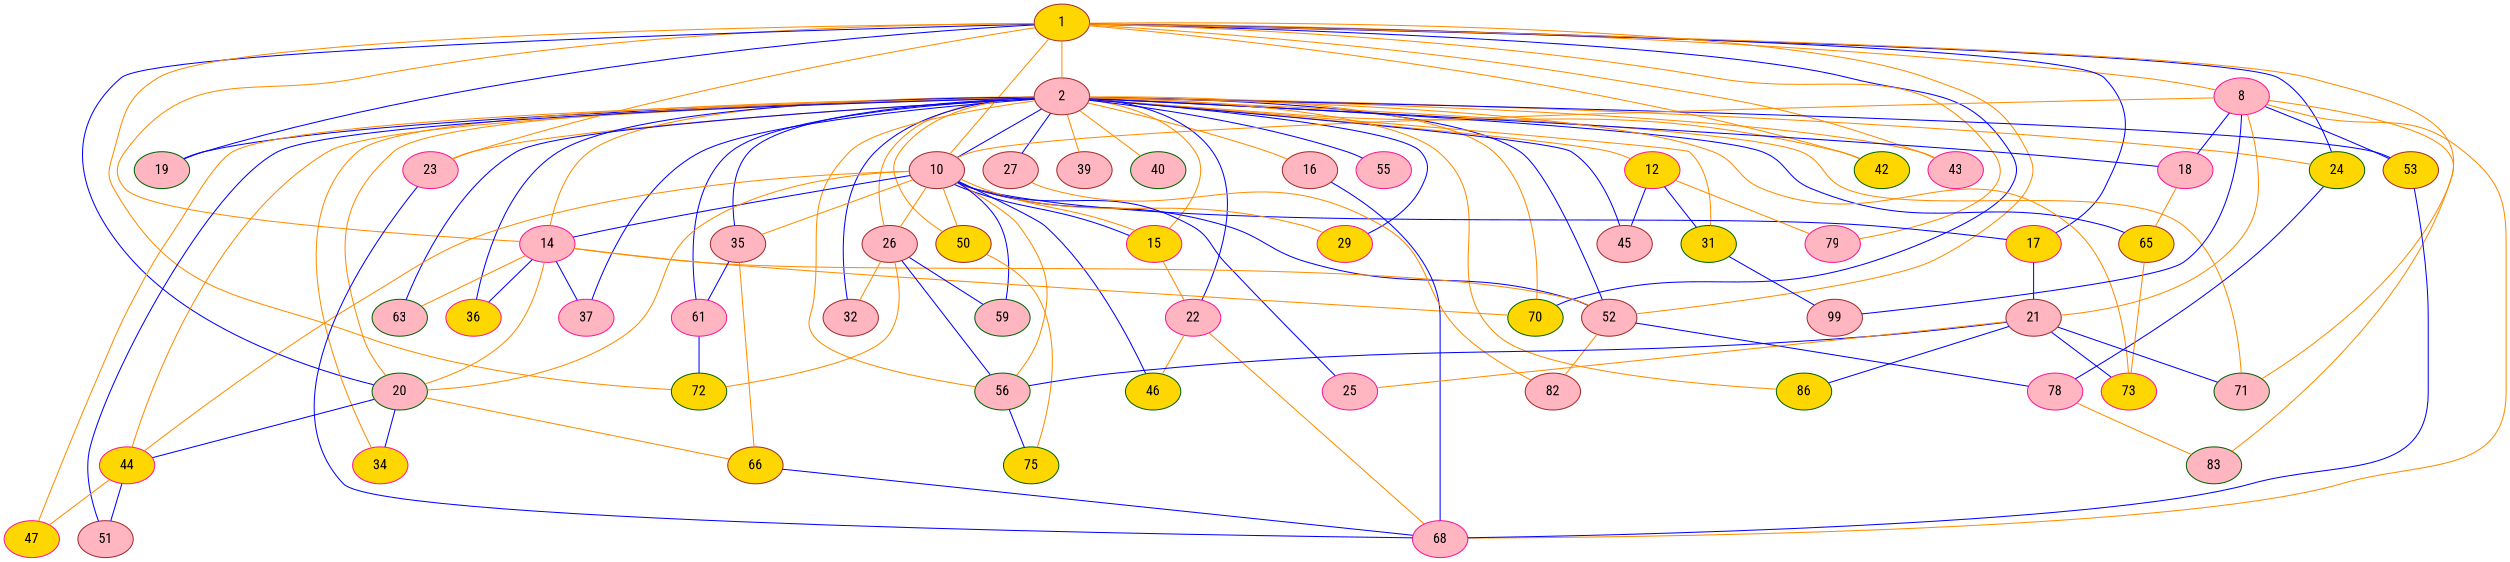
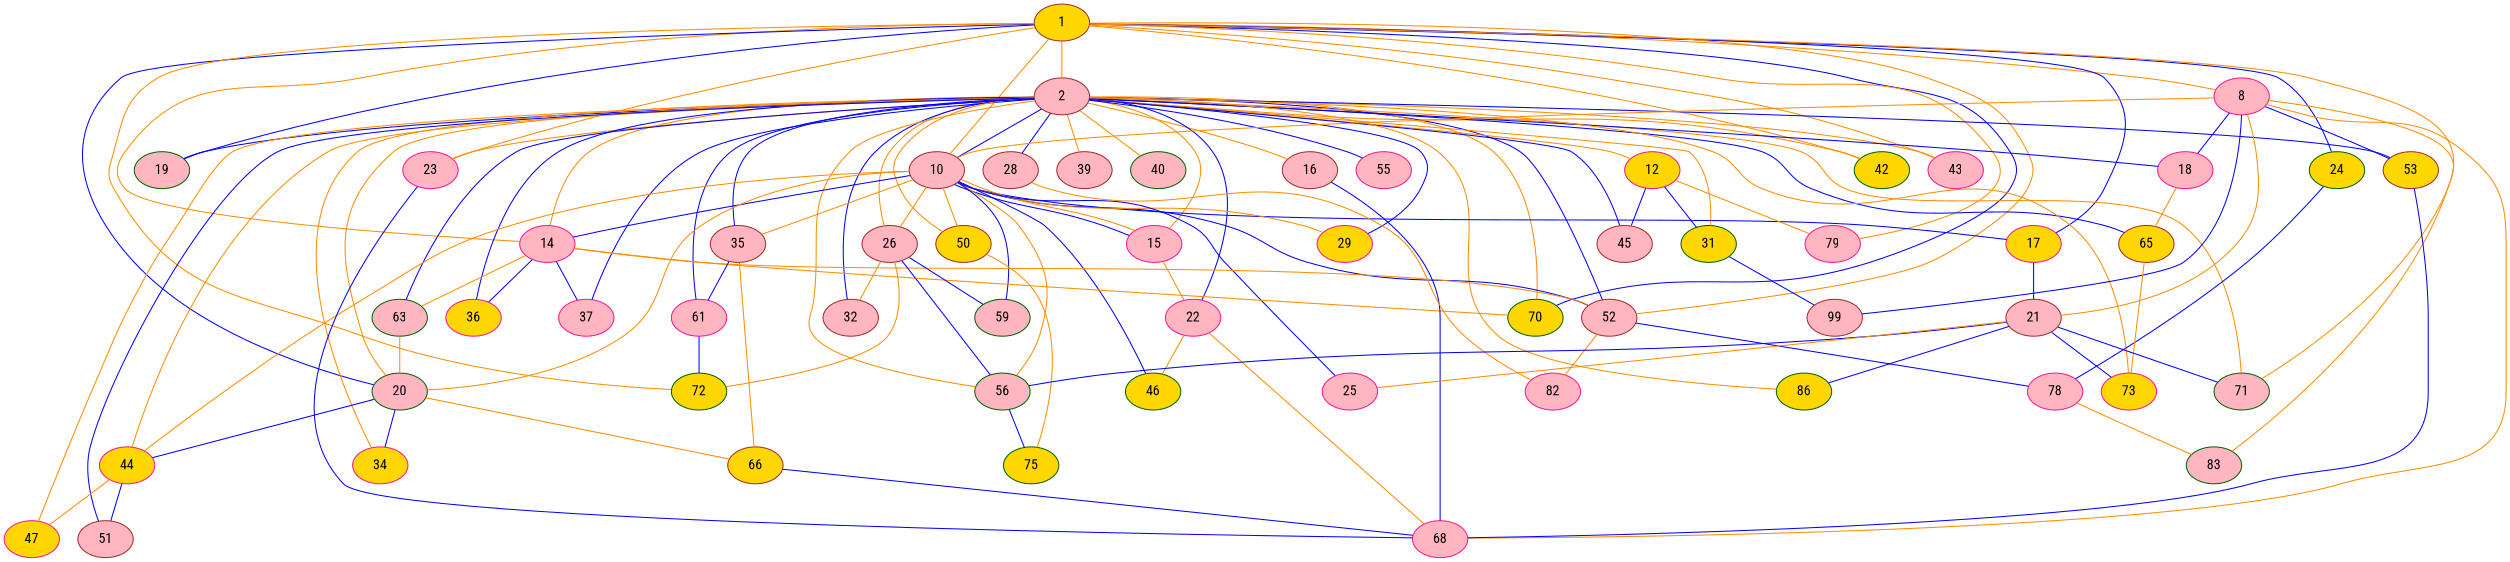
edge "2" -- "24": removed
node "27": label "27" -> "28"
node "15": fillcolor gold -> lightpink
edge "14" -- "20": now "63" -- "20"
node "82": color brown -> deeppink
